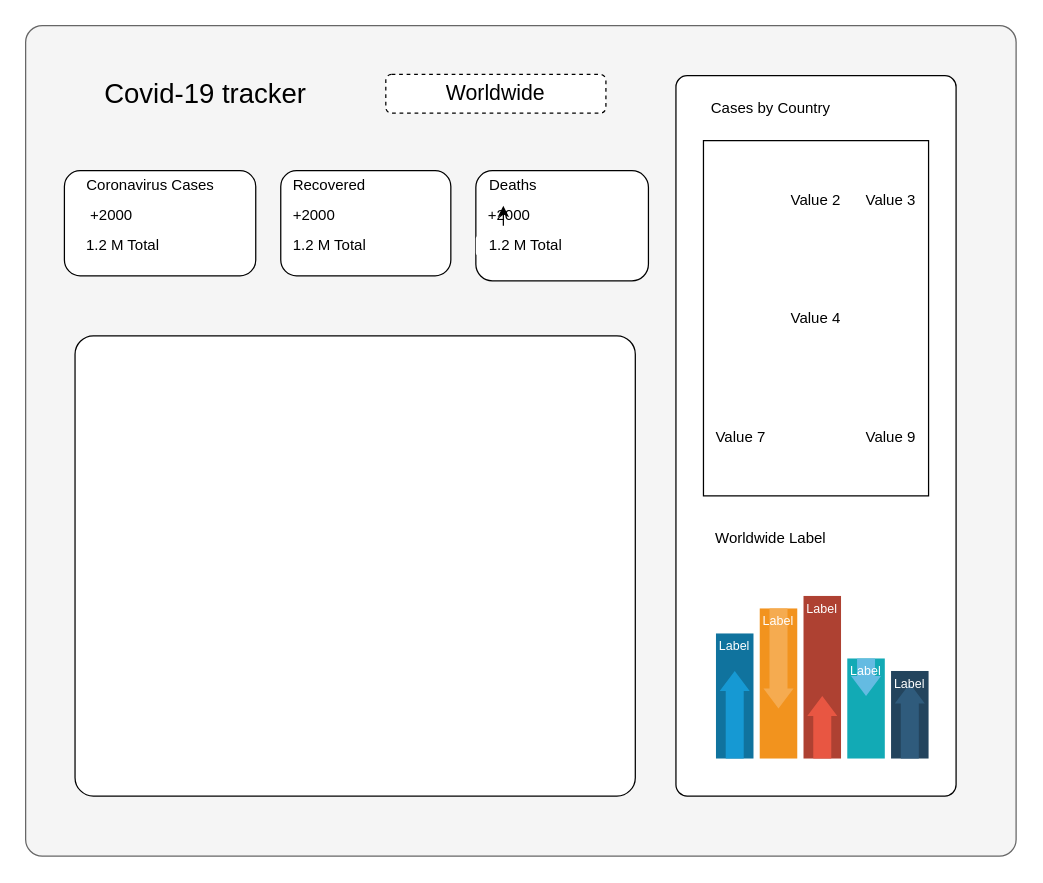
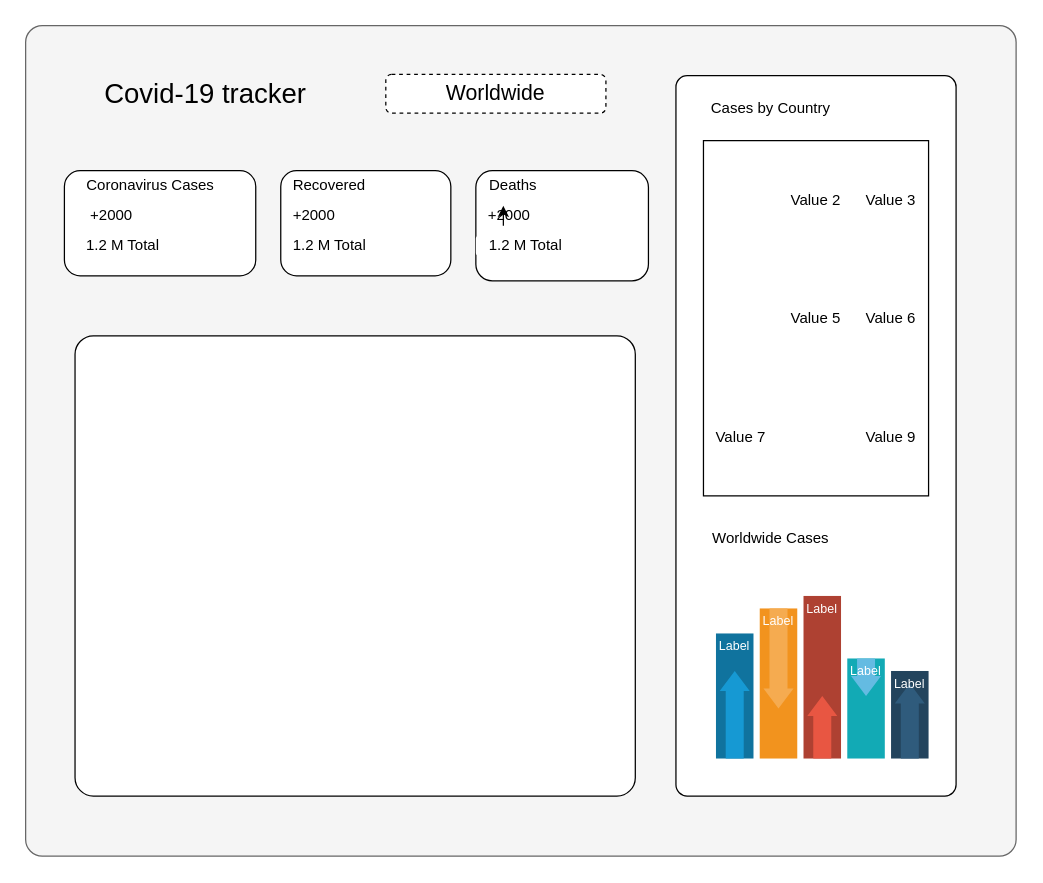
node "Value 4": label "Value 4" -> "Value 5"
node "Value 6": added
node "Worldwide Label": label "Worldwide Label" -> "Worldwide Cases"
